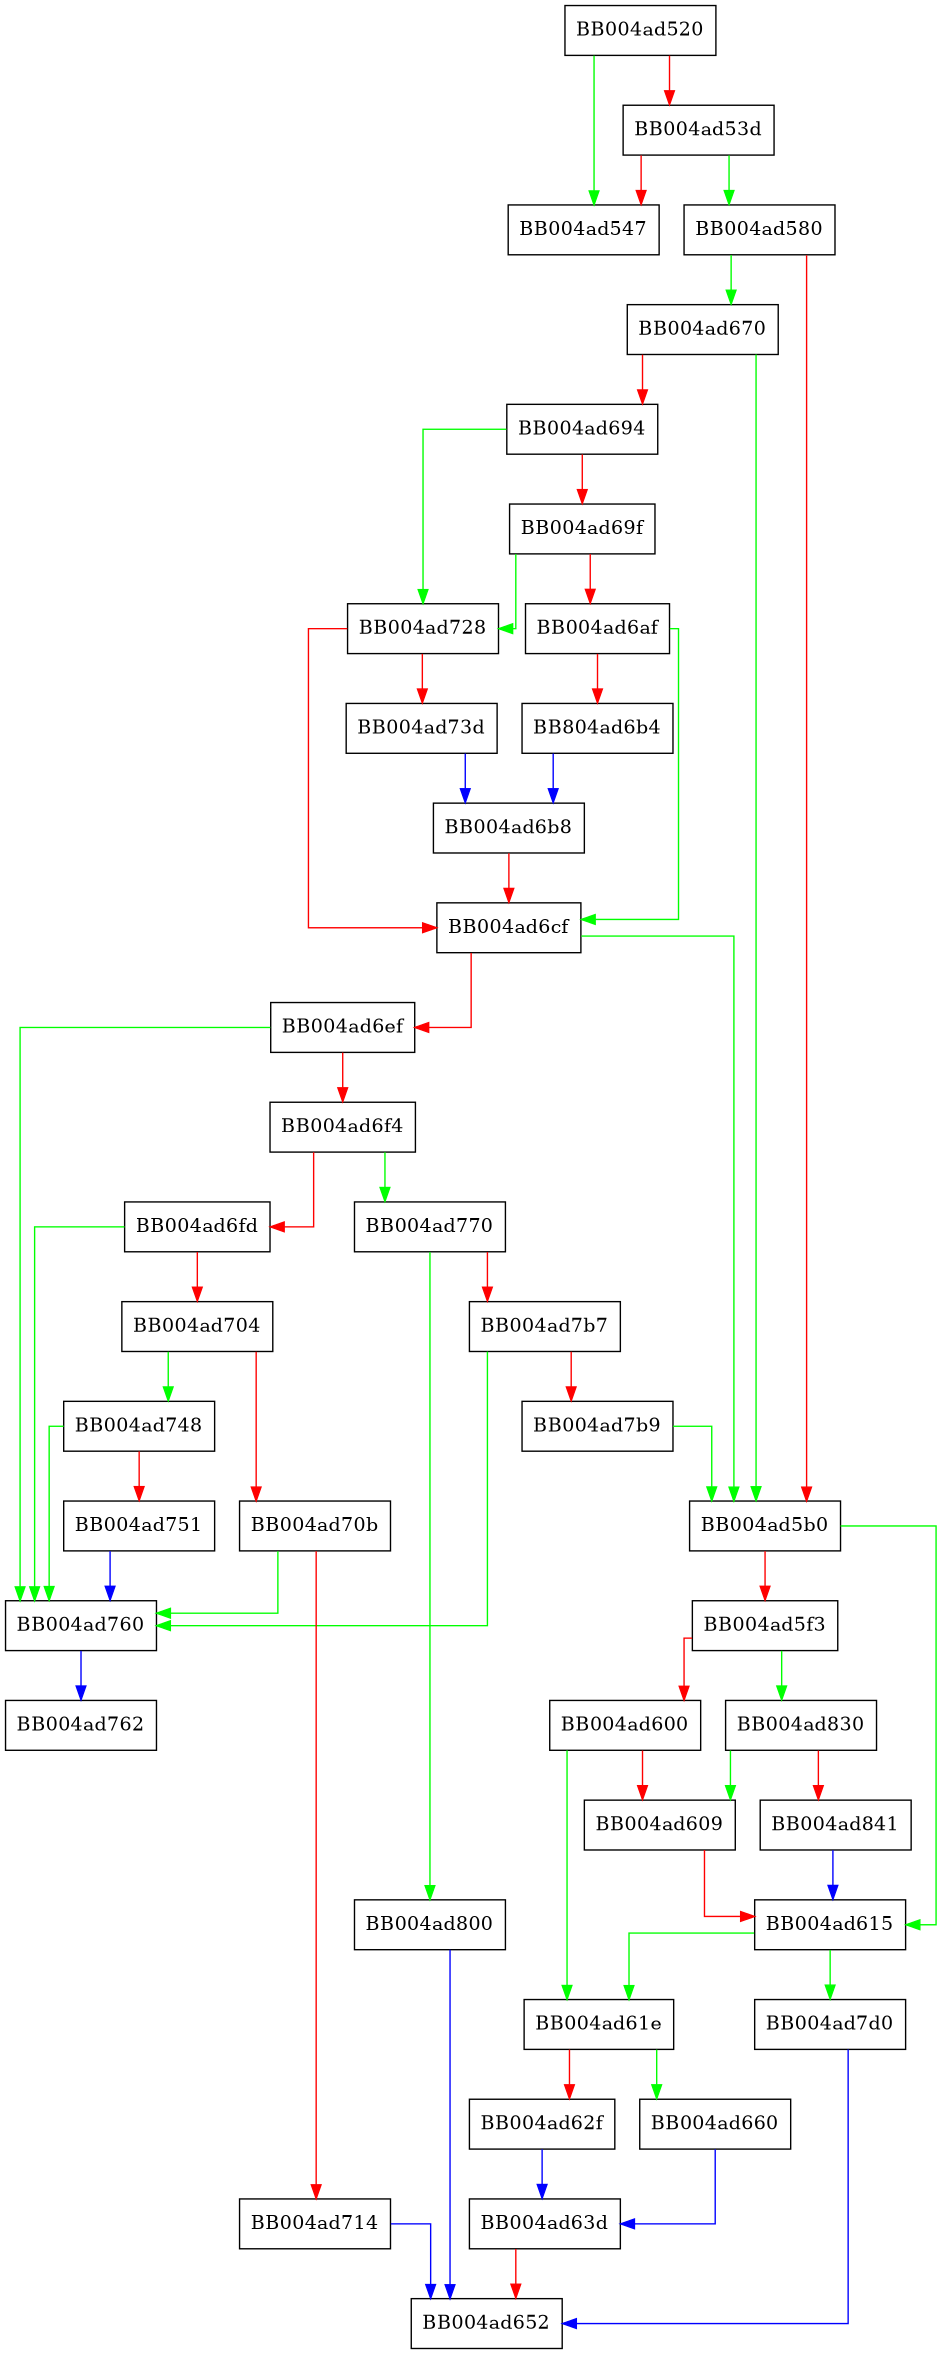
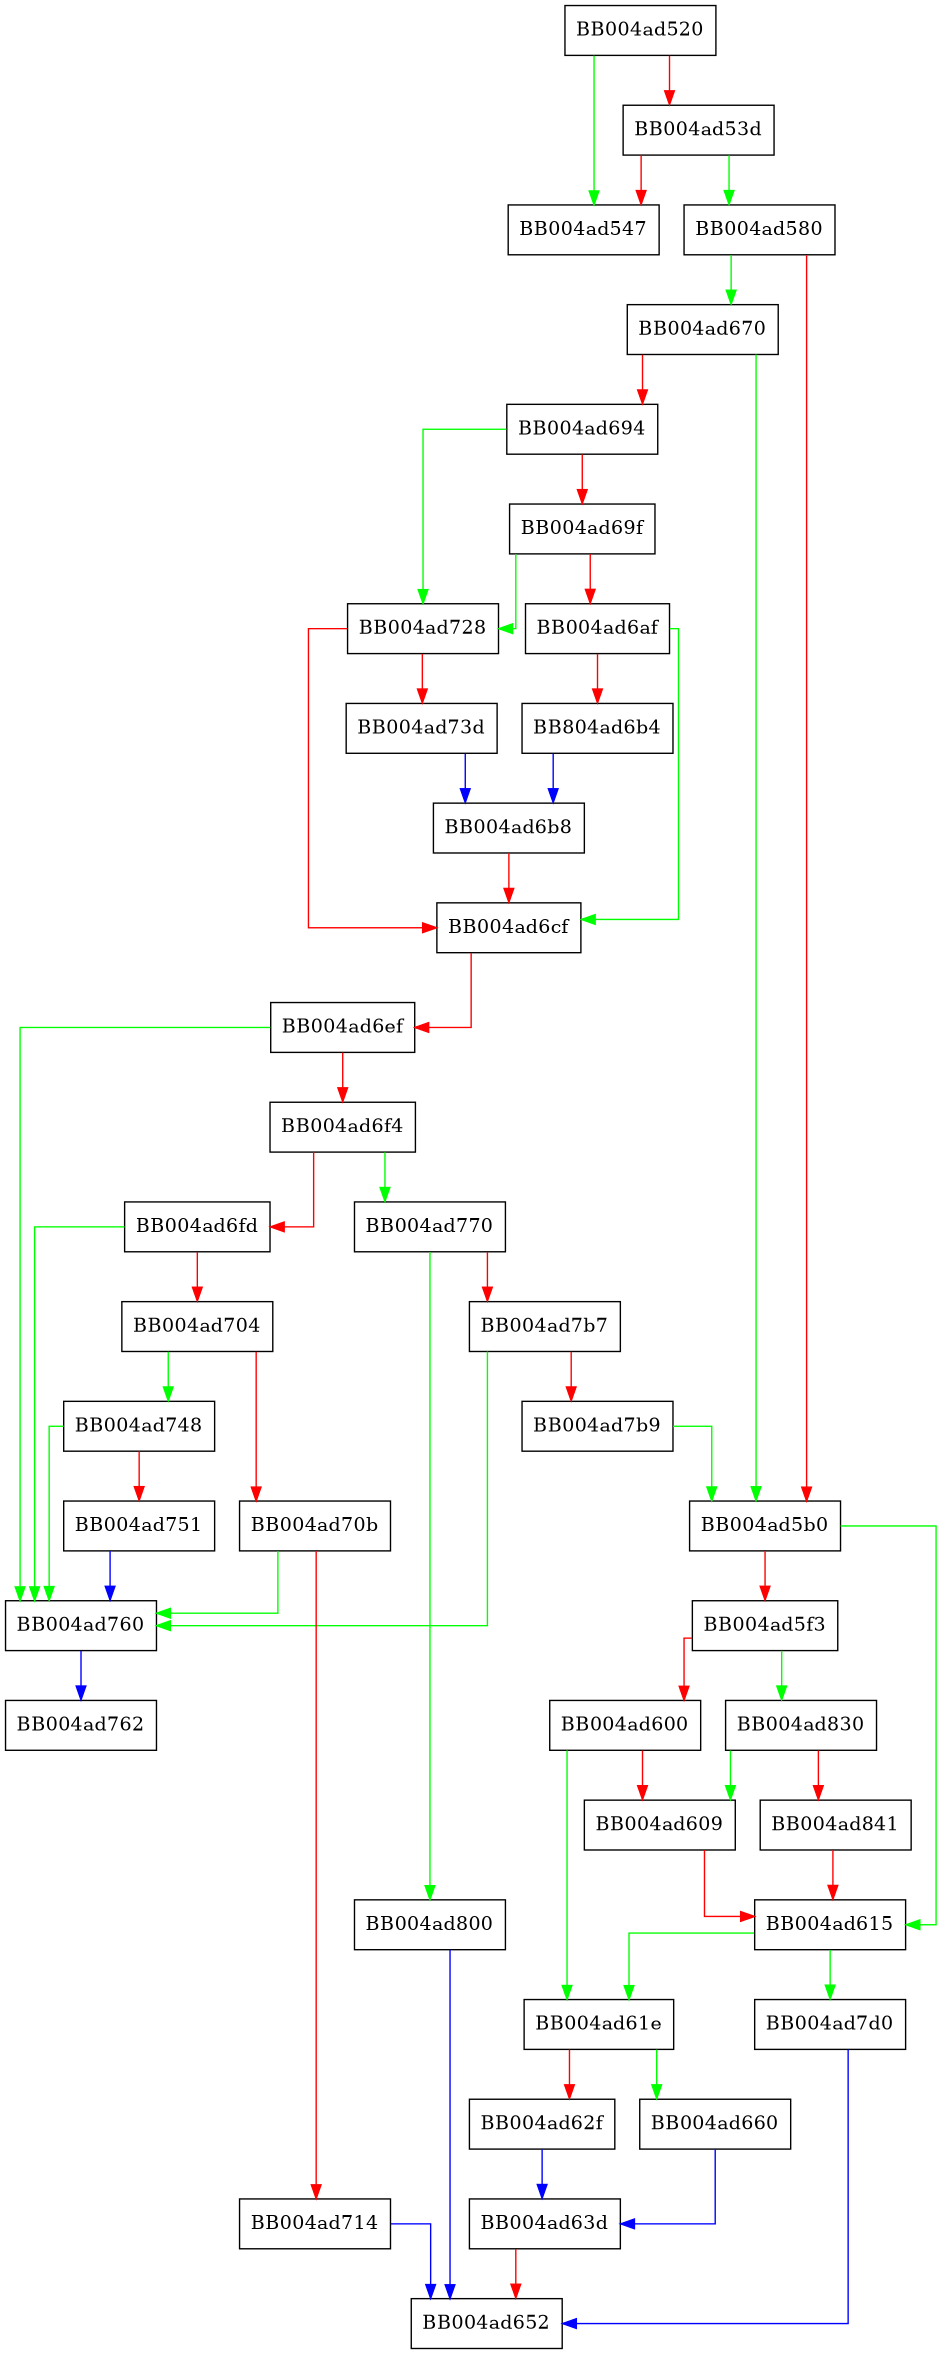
edge "BB004ad6cf" -> "BB004ad5b0": removed
edge "BB004ad841" -> "BB004ad615": color blue -> red
